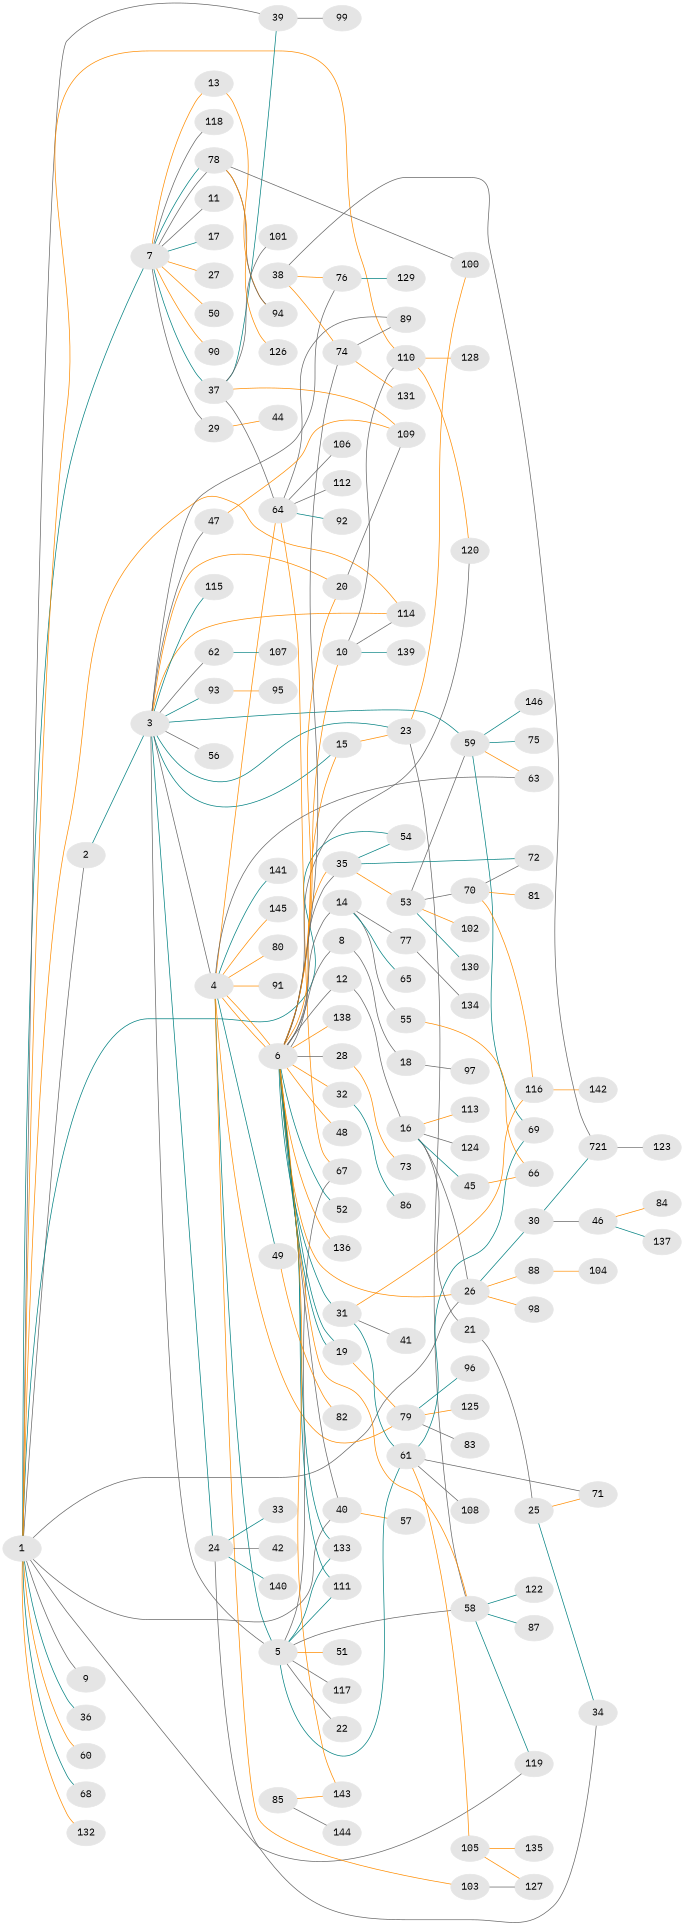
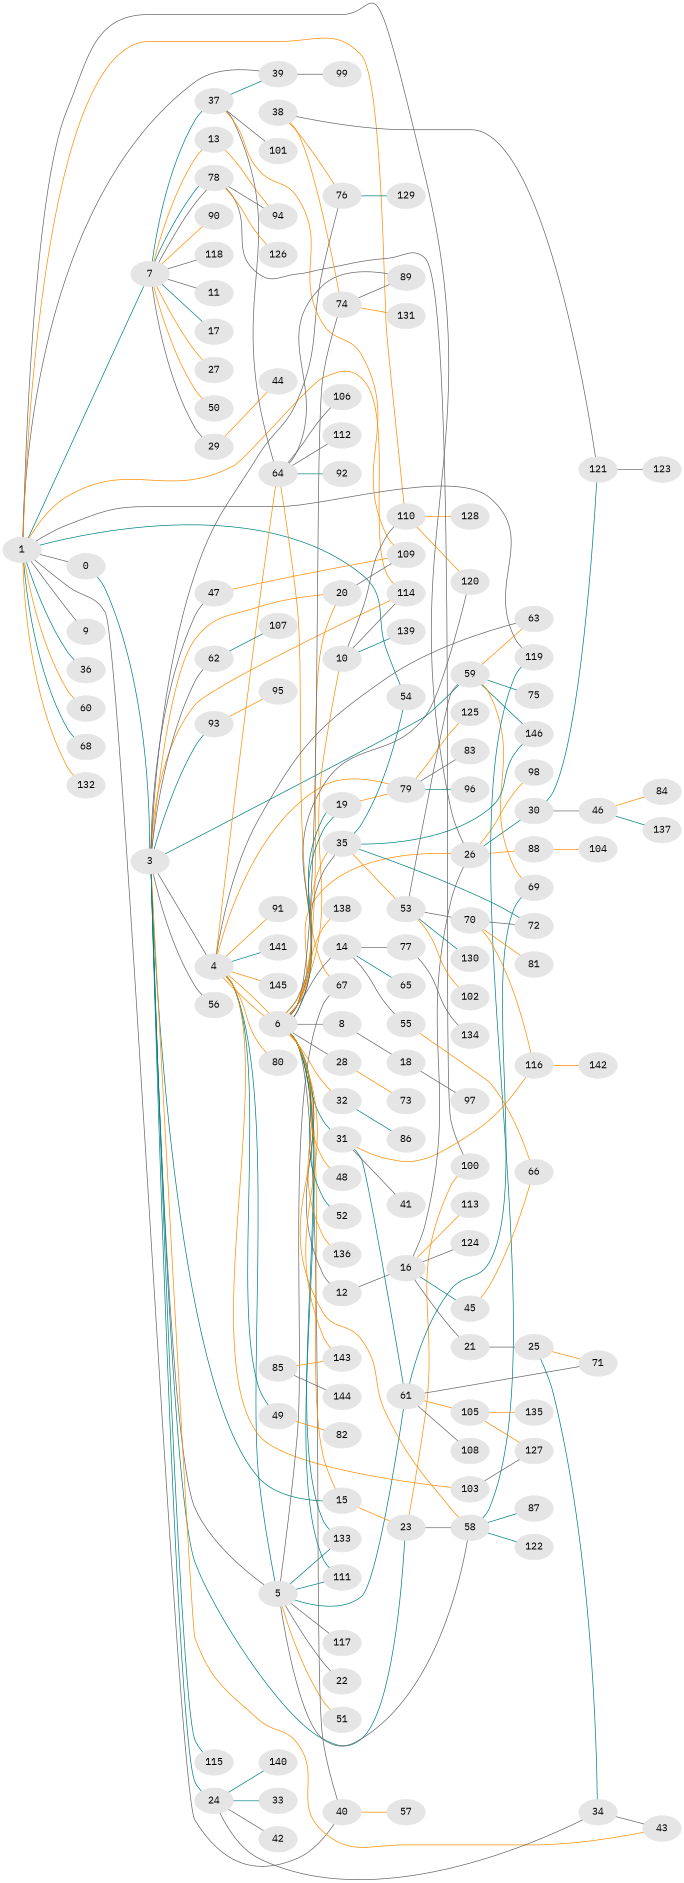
edge "146" -- "35": added
node "2": label "2" -> "0"
edge "59" -- "69": color teal -> darkorange
node "721": label "721" -> "121"
node "43": added
